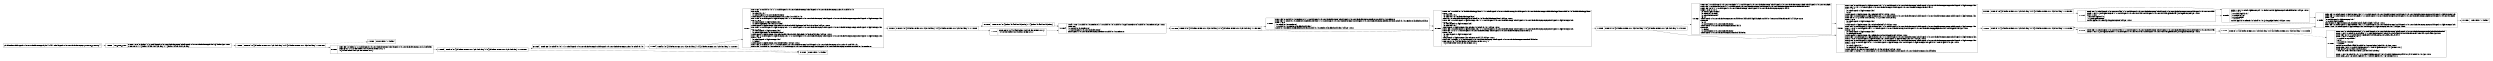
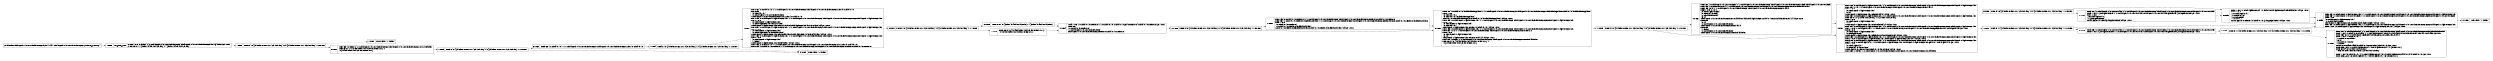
edge "26: 0x00ba" -> "19: 0x0088": reversed
